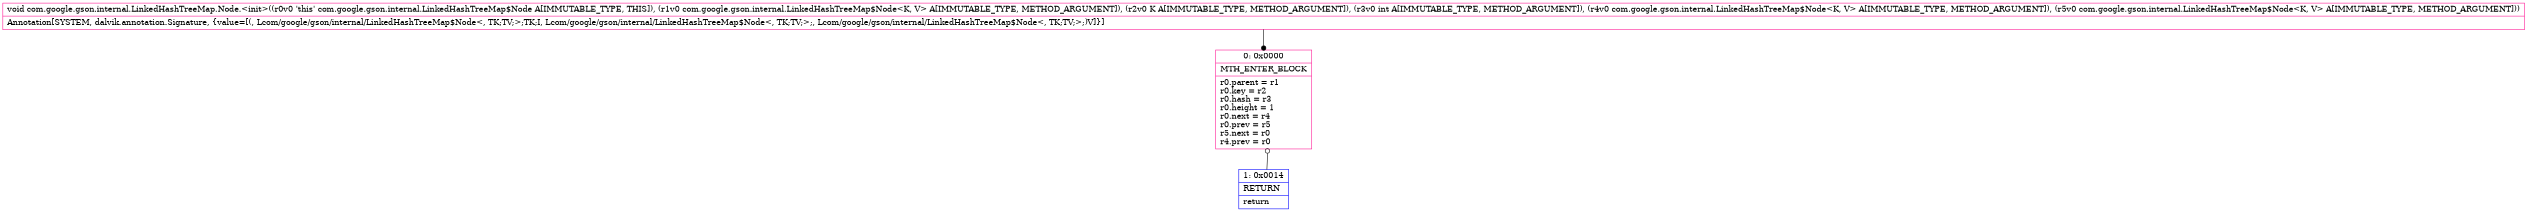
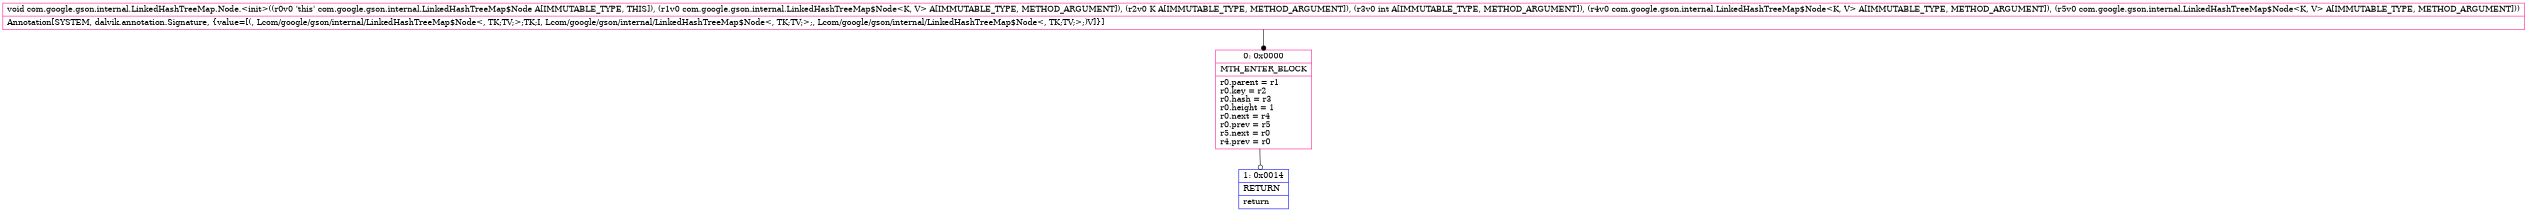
edge "1: 0x0014" -> "0: 0x0000": reversed
